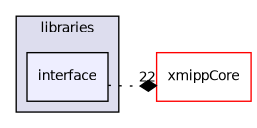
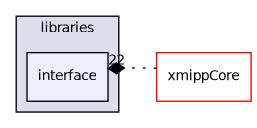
edge "interface" -> "xmippCore": reversed
